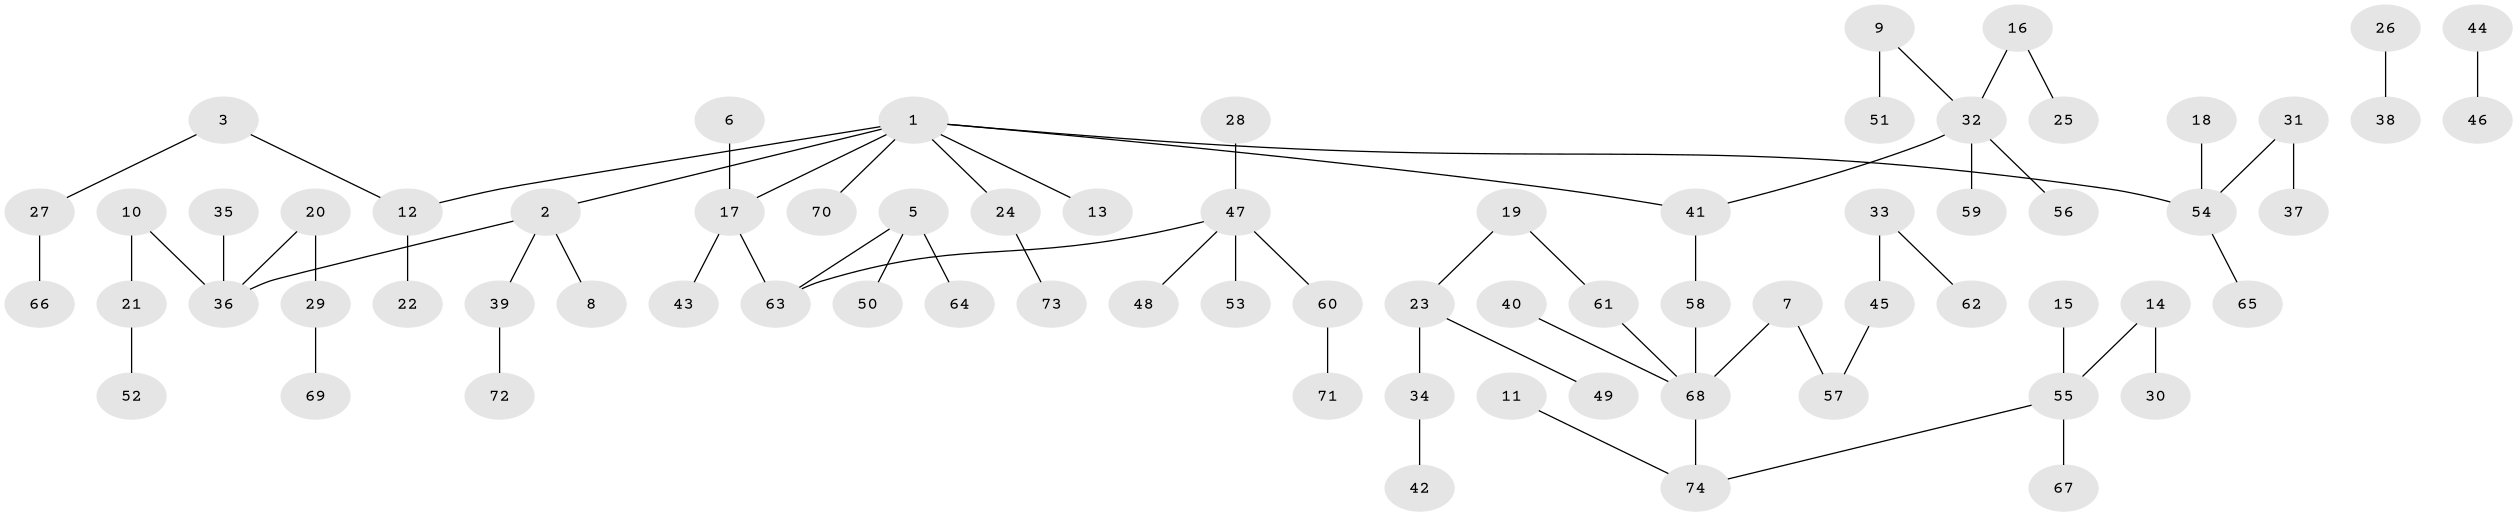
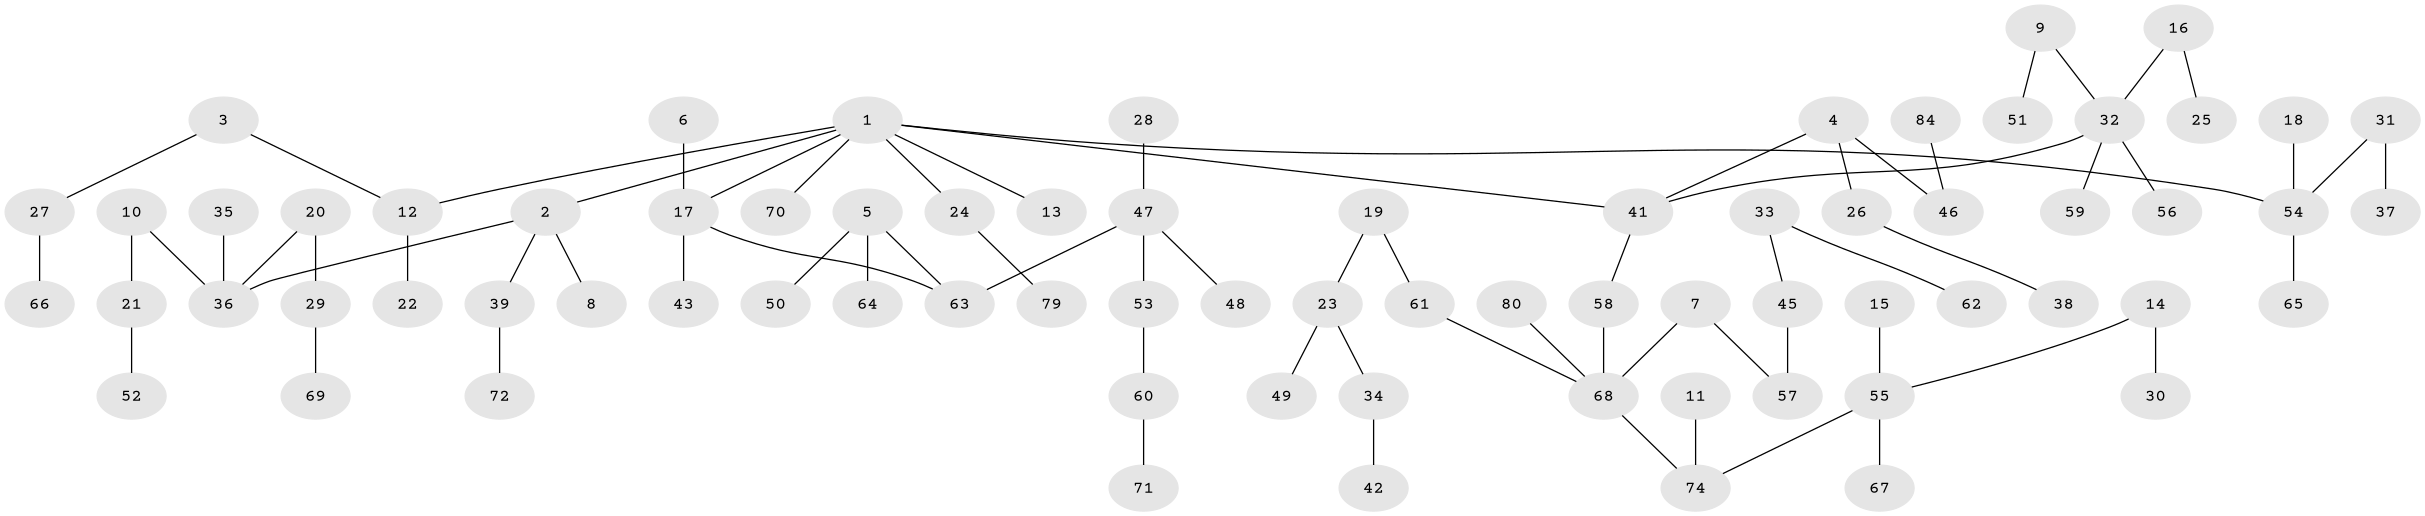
node "44": label "44" -> "84"
node "4": added
edge "47" -- "60": now "53" -- "60"
node "73": label "73" -> "79"
node "40": label "40" -> "80"
